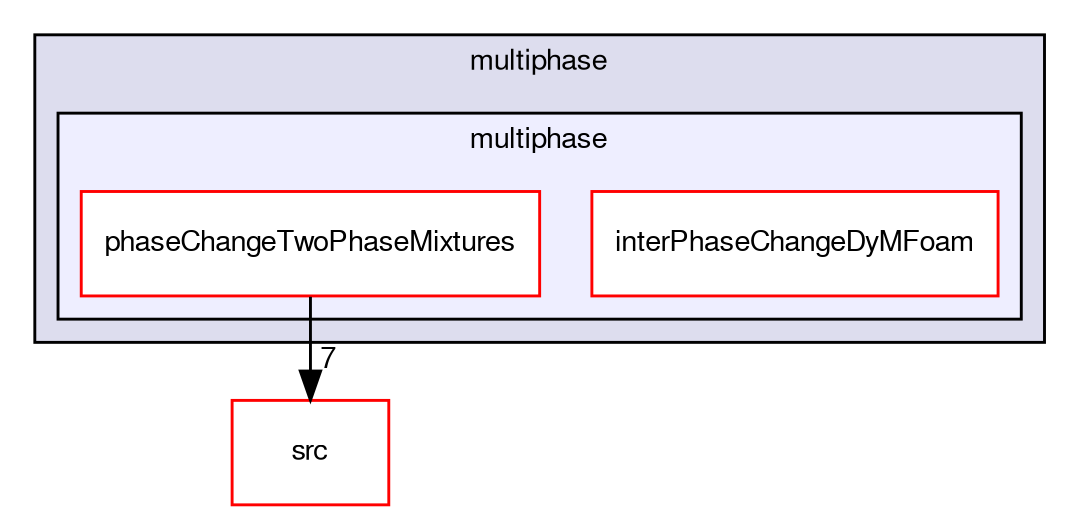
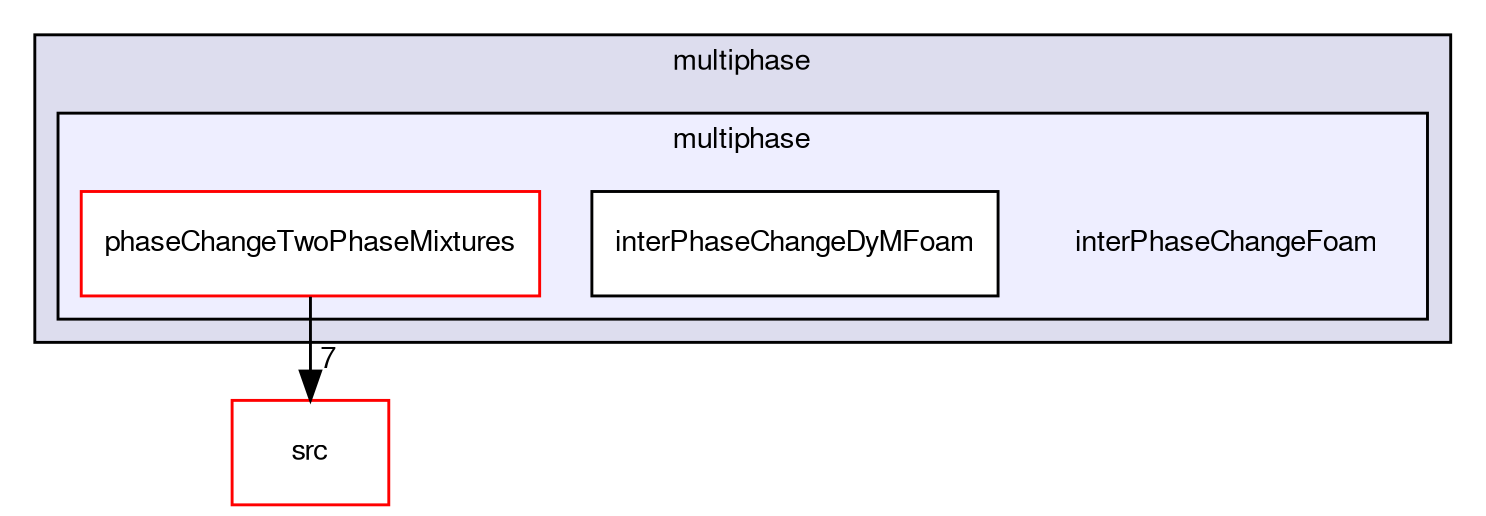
node "interPhaseChangeDyMFoam": color red -> black
node "interPhaseChangeFoam": added
